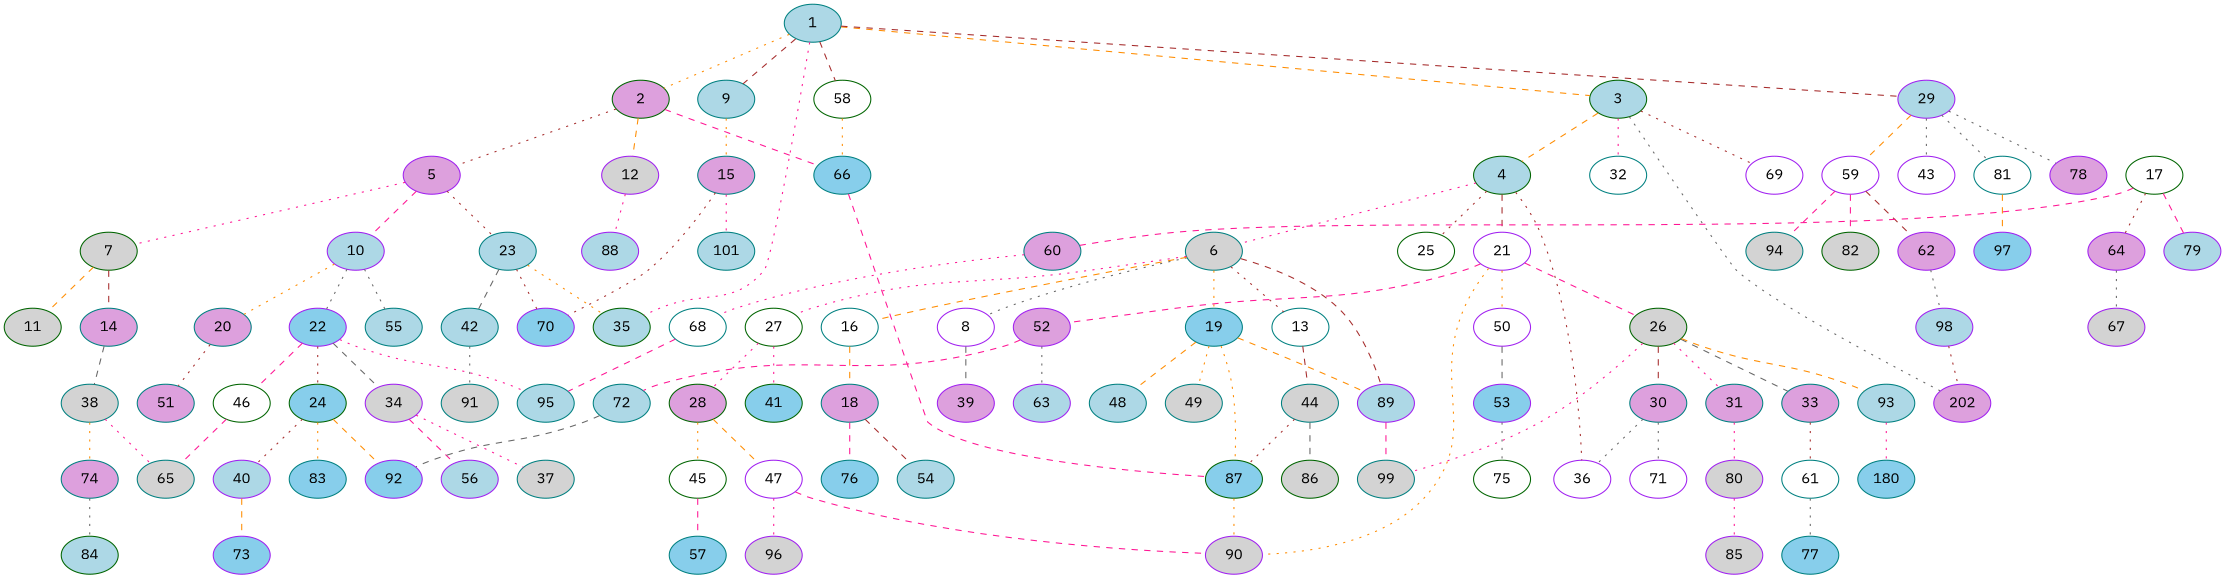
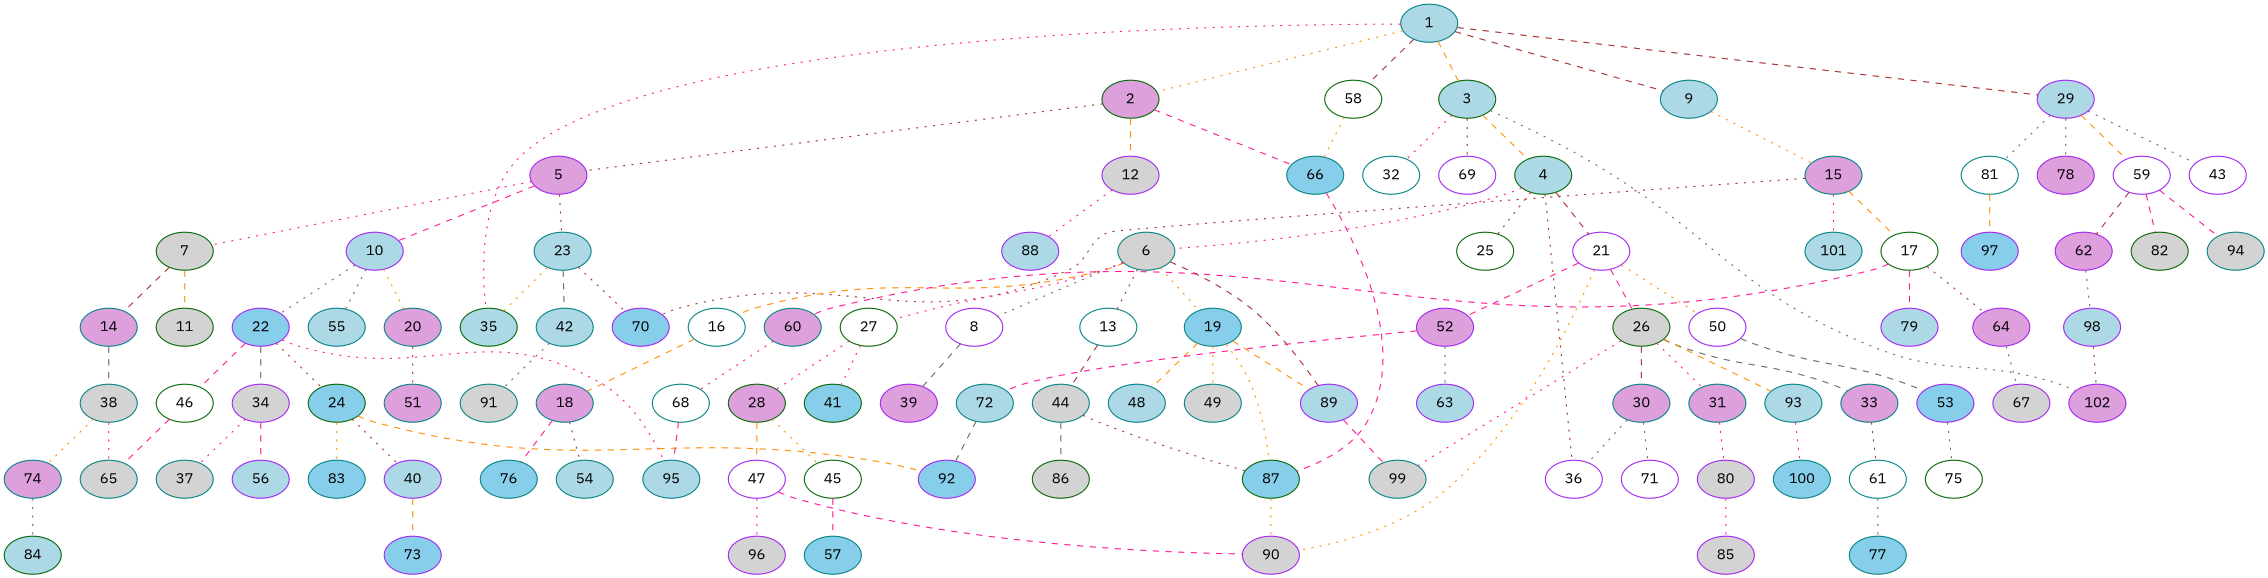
edge "15" -- "17": added
node "202": label "202" -> "102"
edge "18" -- "54": style dashed -> dotted
node "180": label "180" -> "100"
